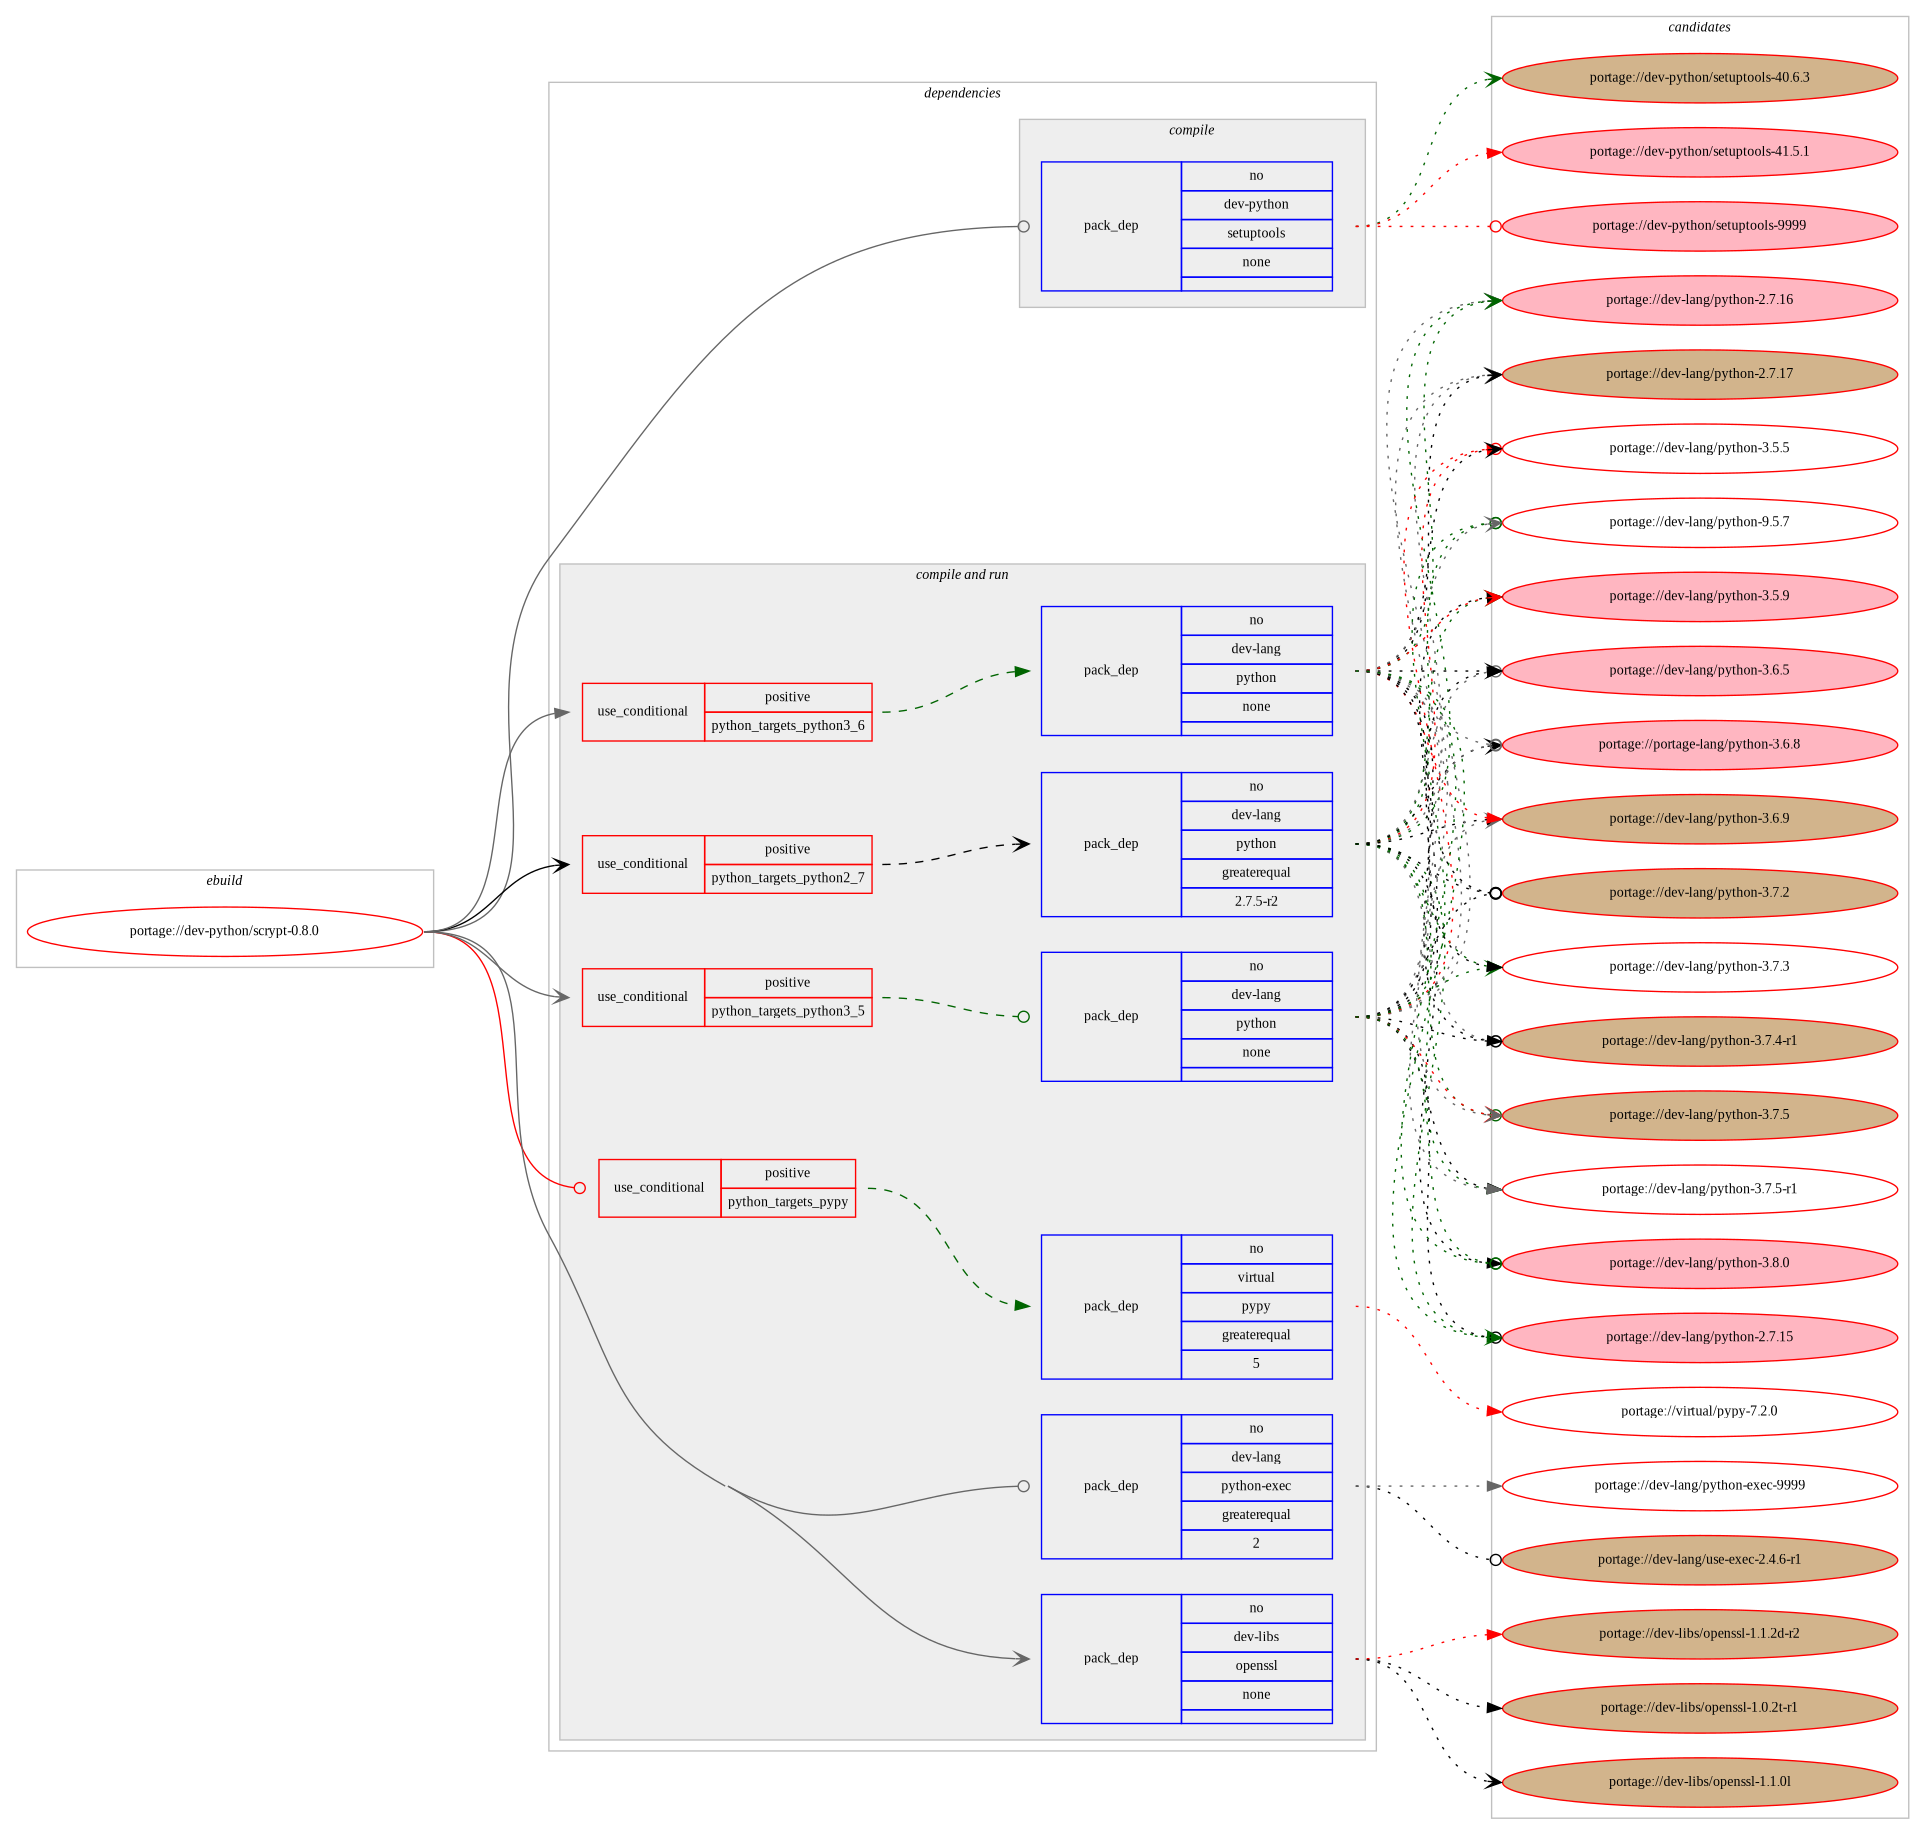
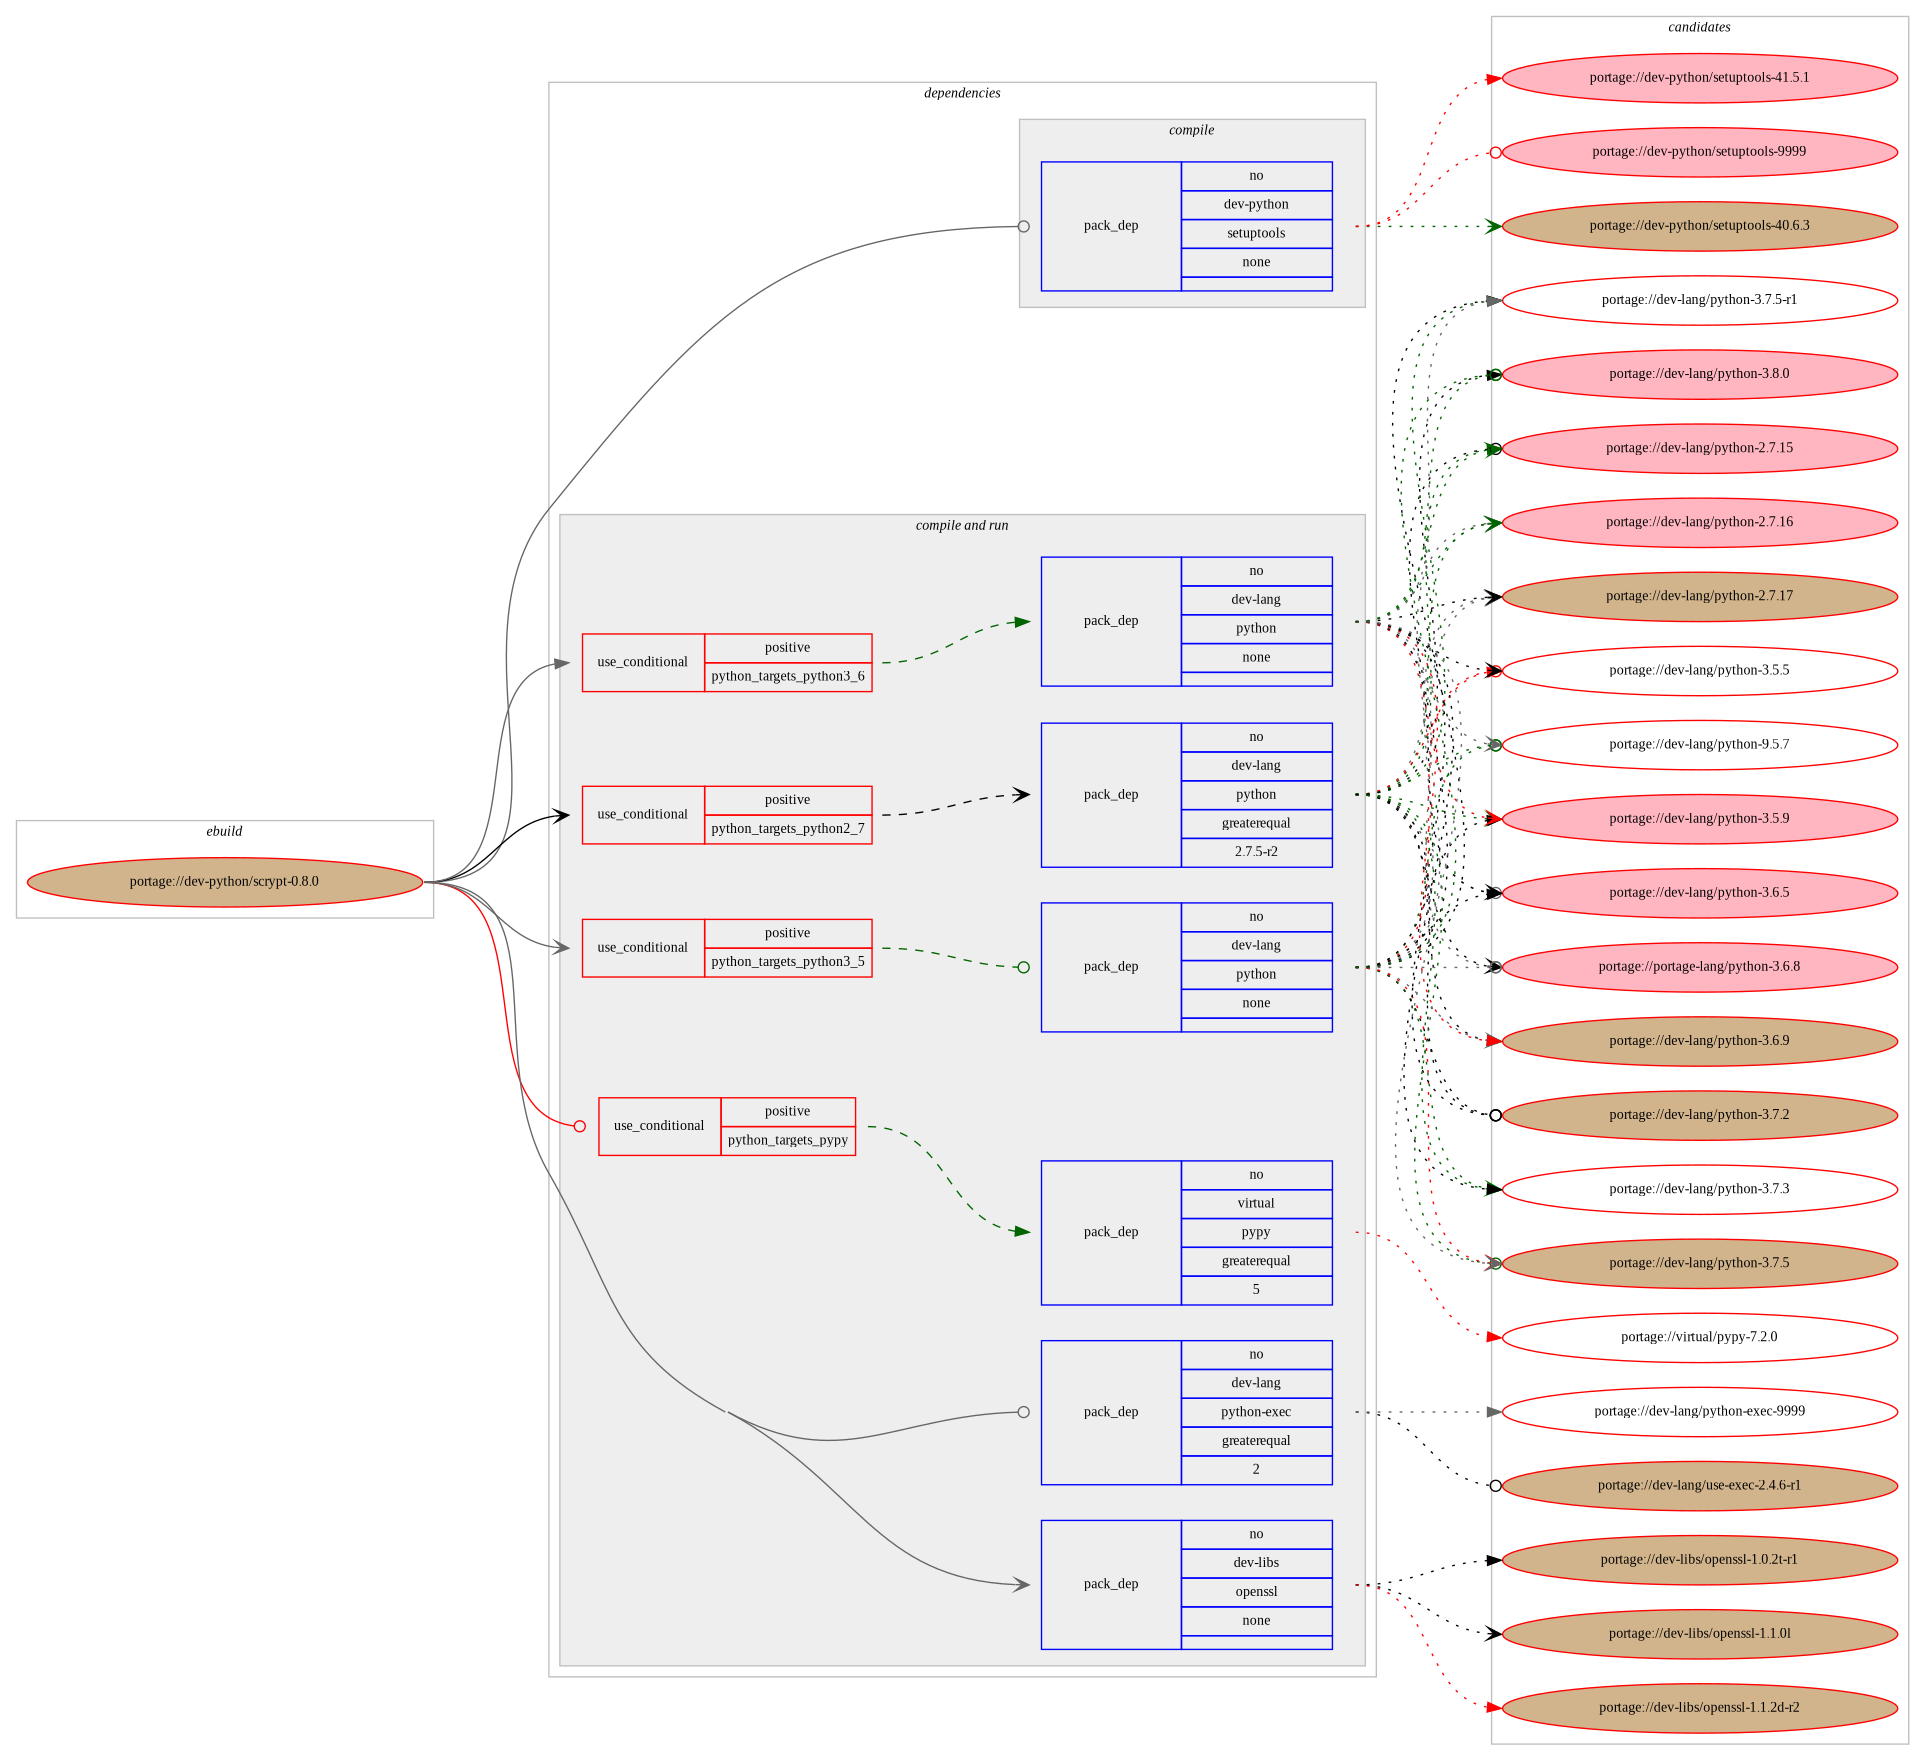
node "portage://dev-python/scrypt-0.8.0": fillcolor white -> tan
node "portage://dev-lang/python-3.7.4-r1": removed
